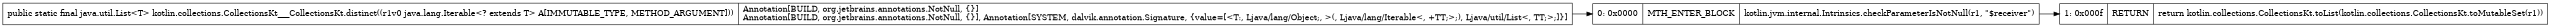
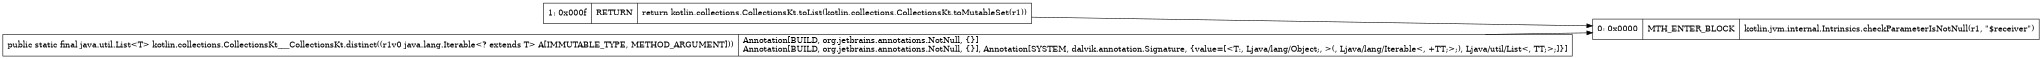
edge "0: 0x0000" -> "1: 0x000f": reversed
